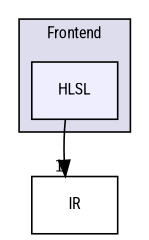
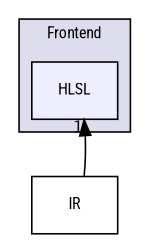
edge "HLSL" -> "IR": reversed
